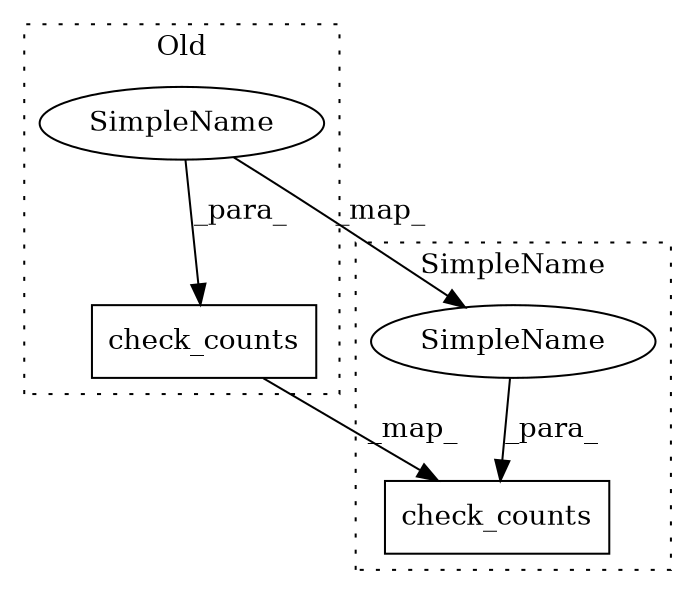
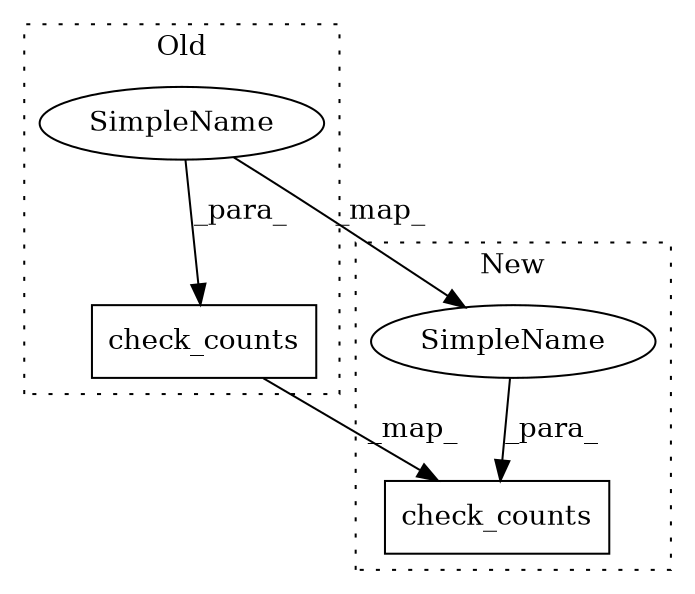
cluster "SimpleName": label "SimpleName" -> "New"
